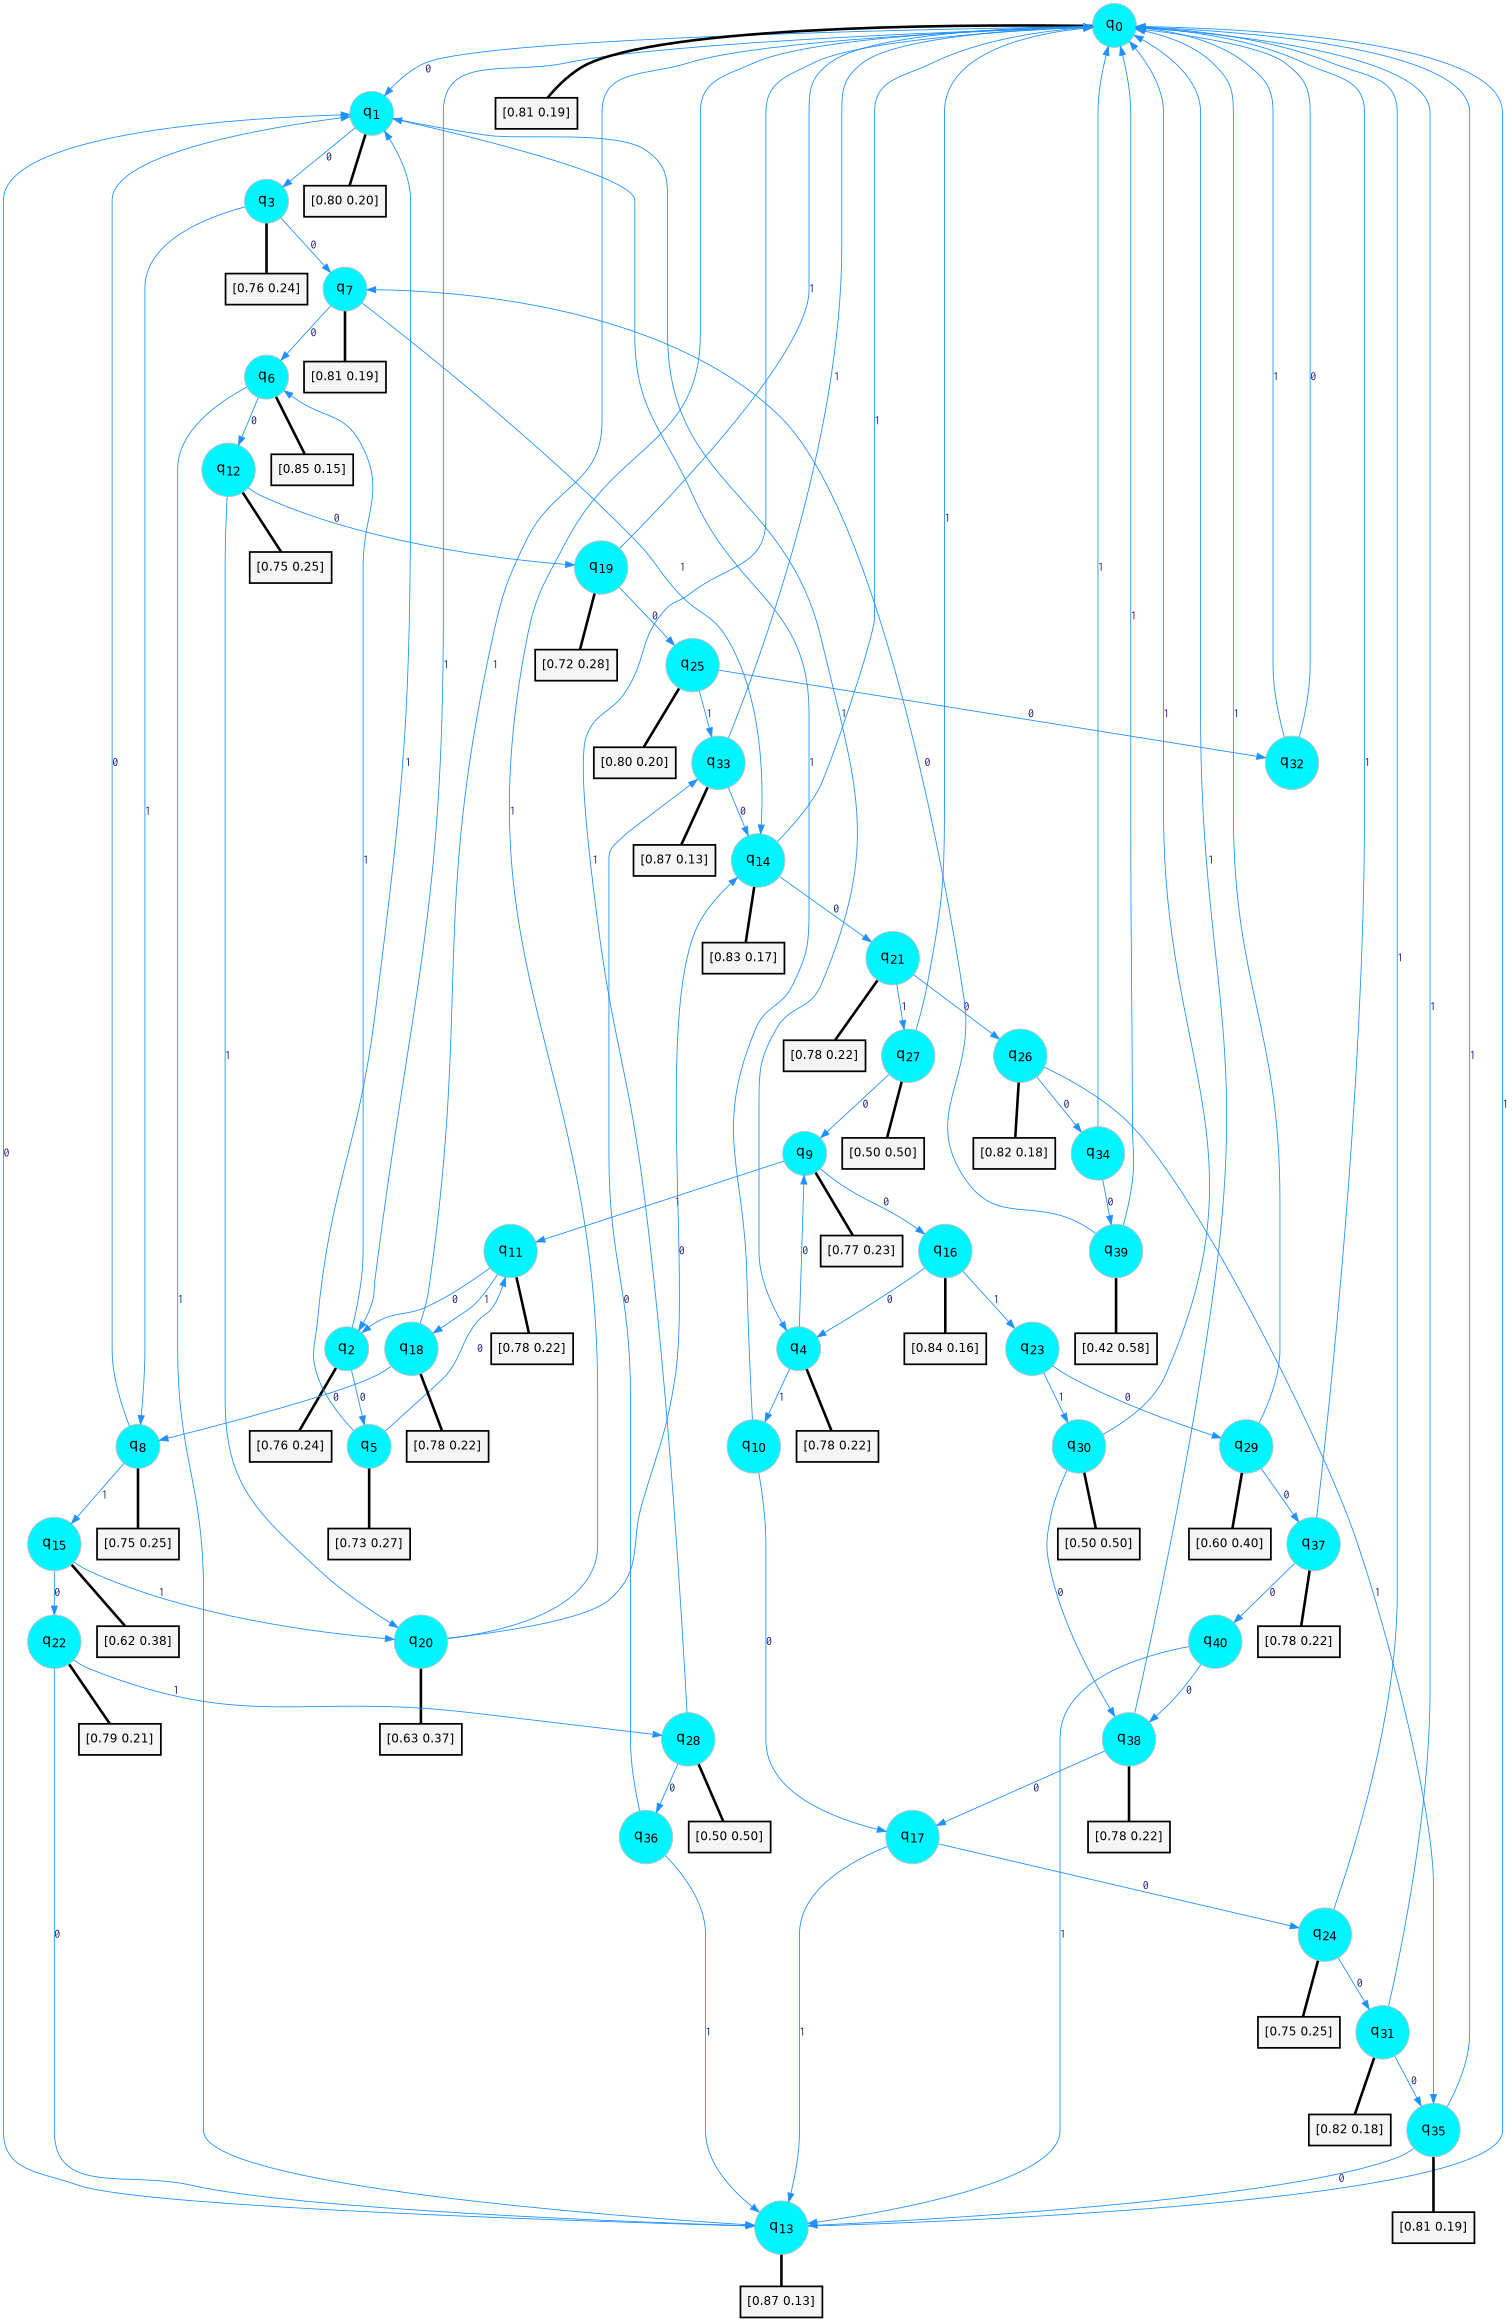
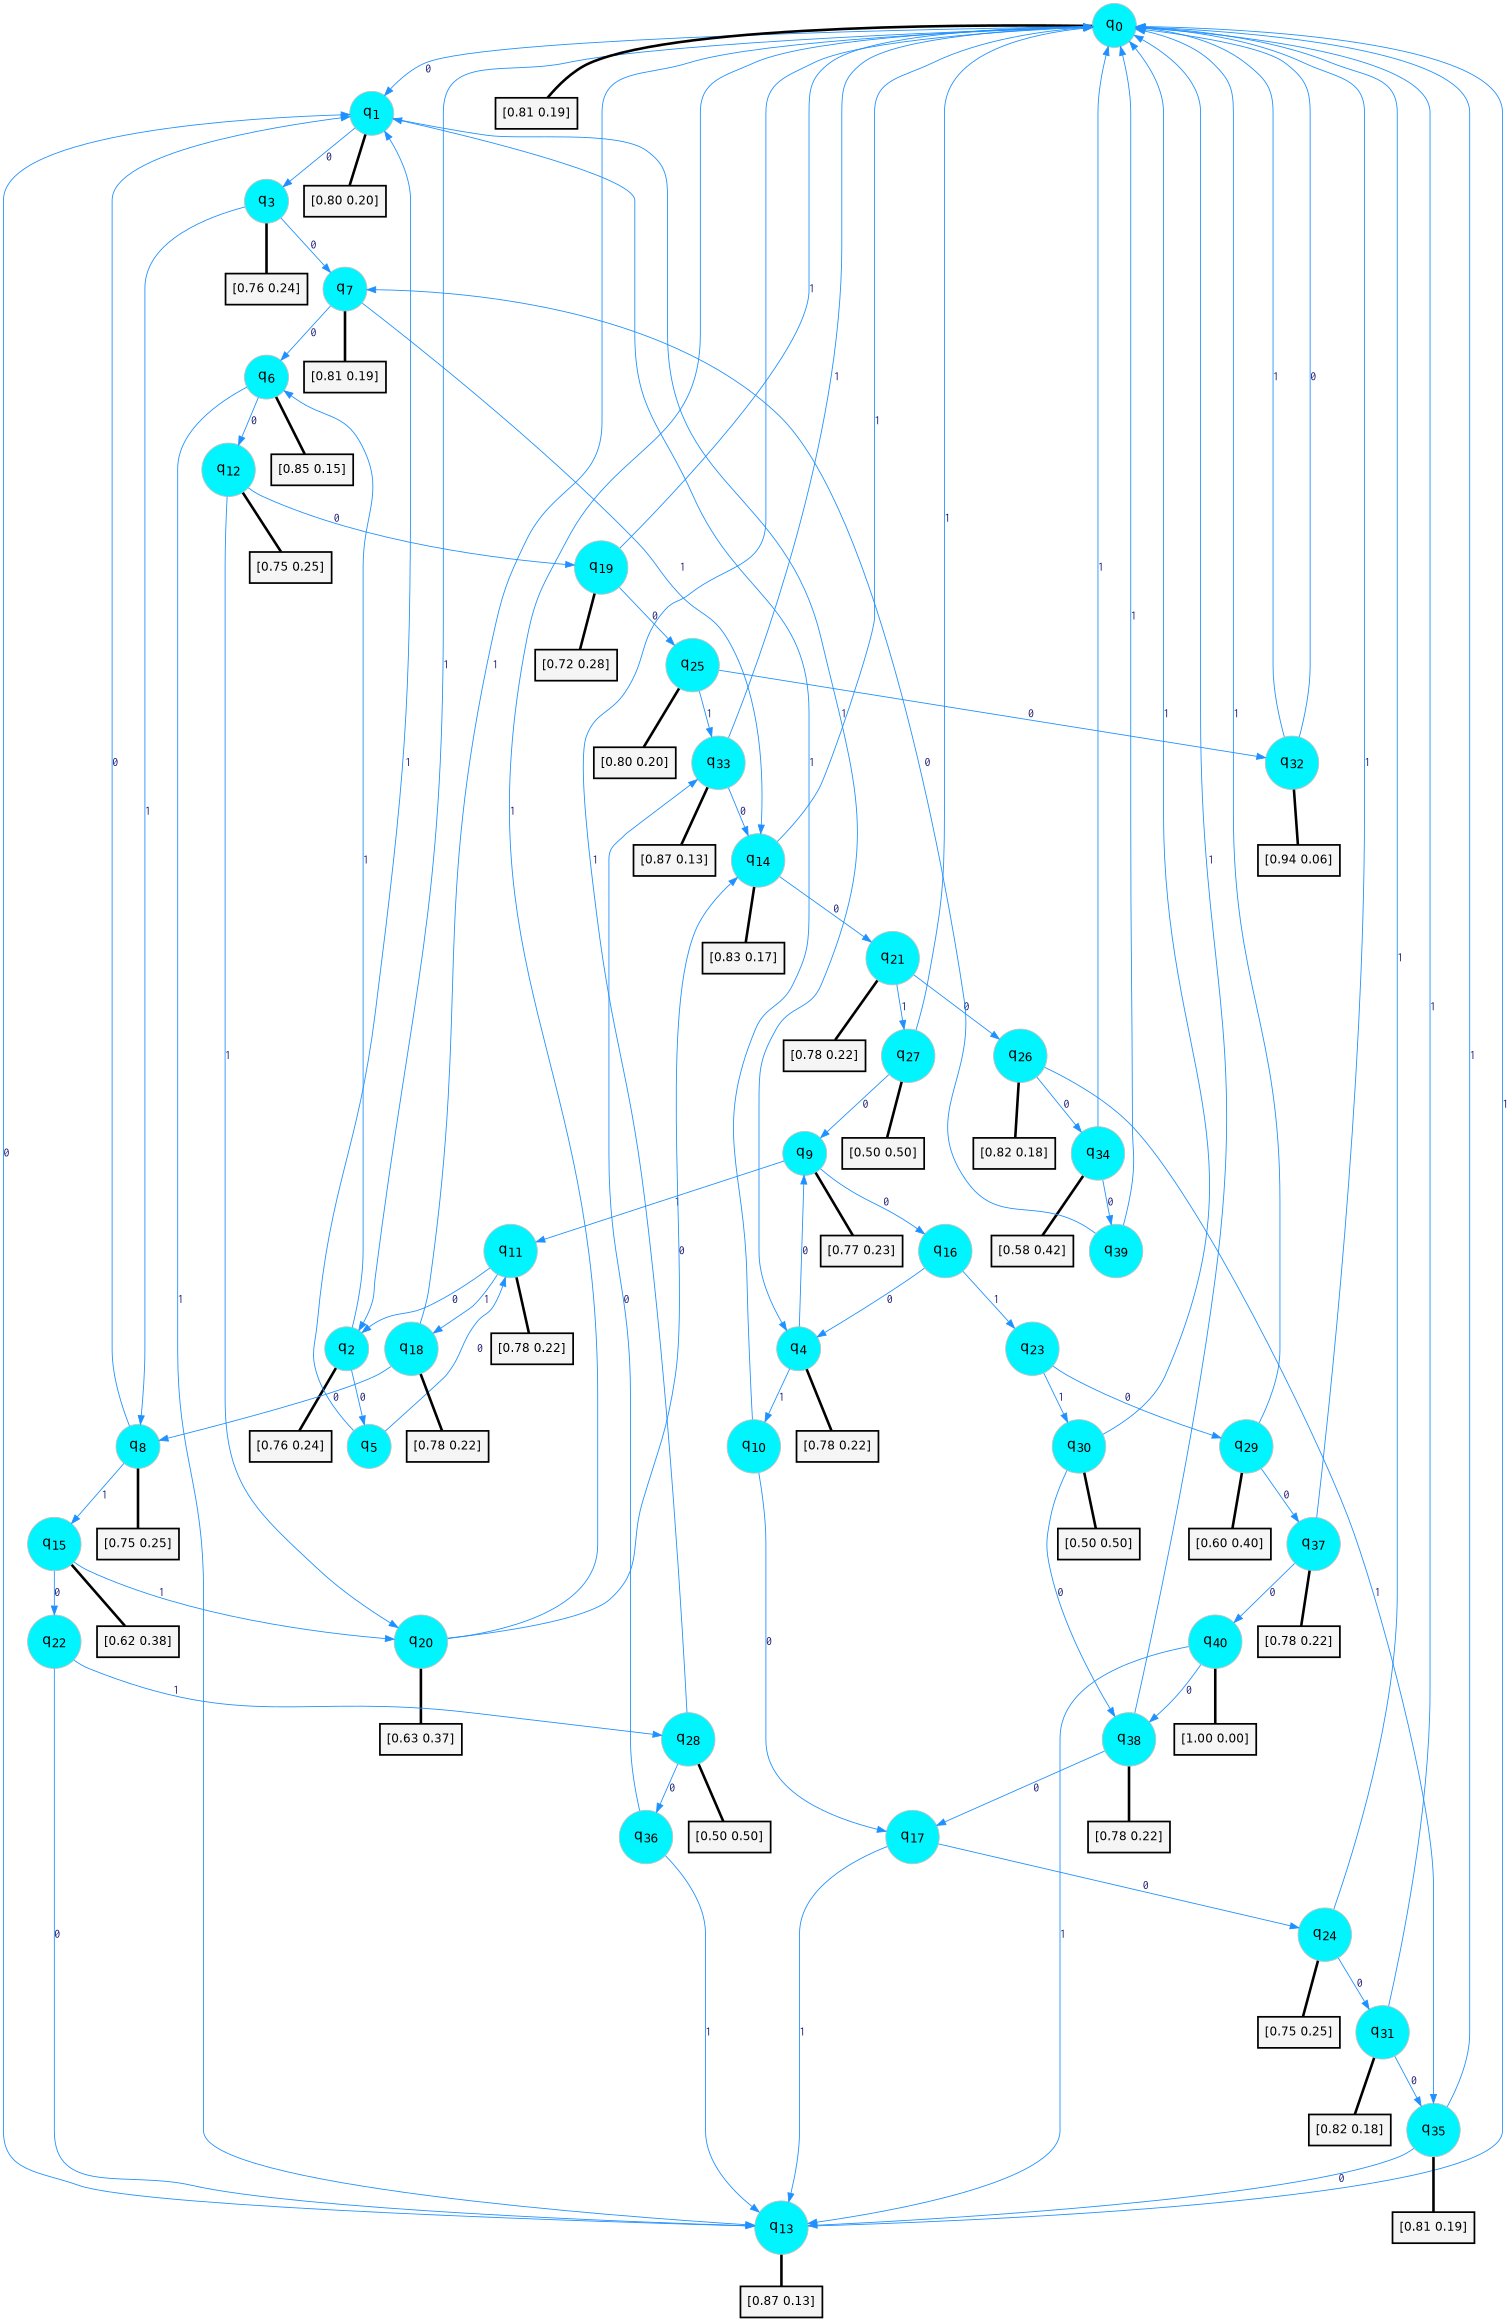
node "[0.94 0.06]": added
node "[0.58 0.42]": added
node "[0.84 0.16]": removed
node "[0.42 0.58]": removed
node "[0.73 0.27]": removed
node "[0.79 0.21]": removed
node "[1.00 0.00]": added
